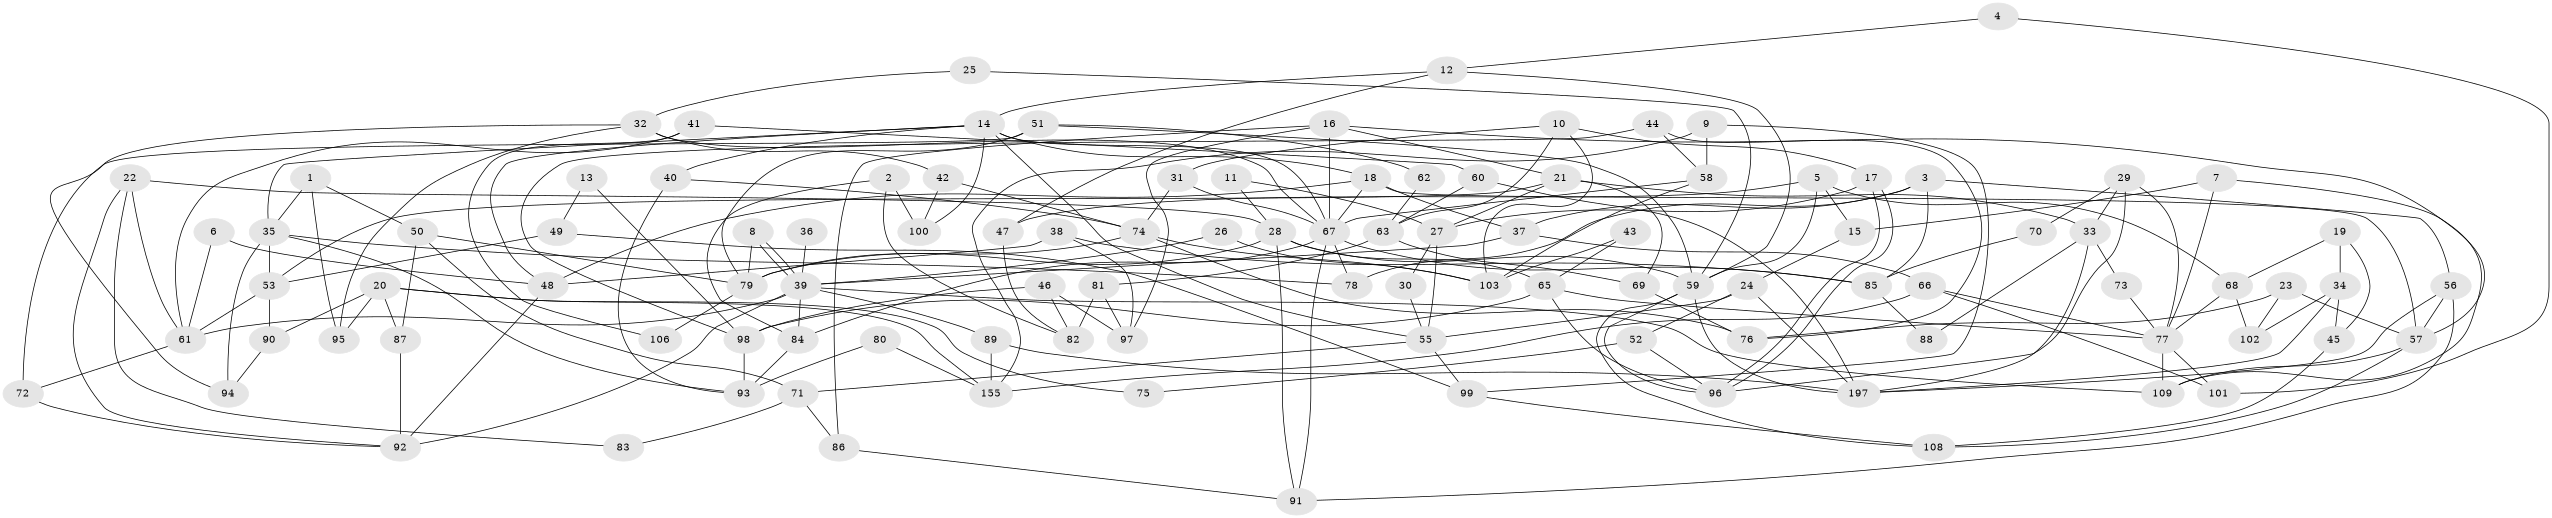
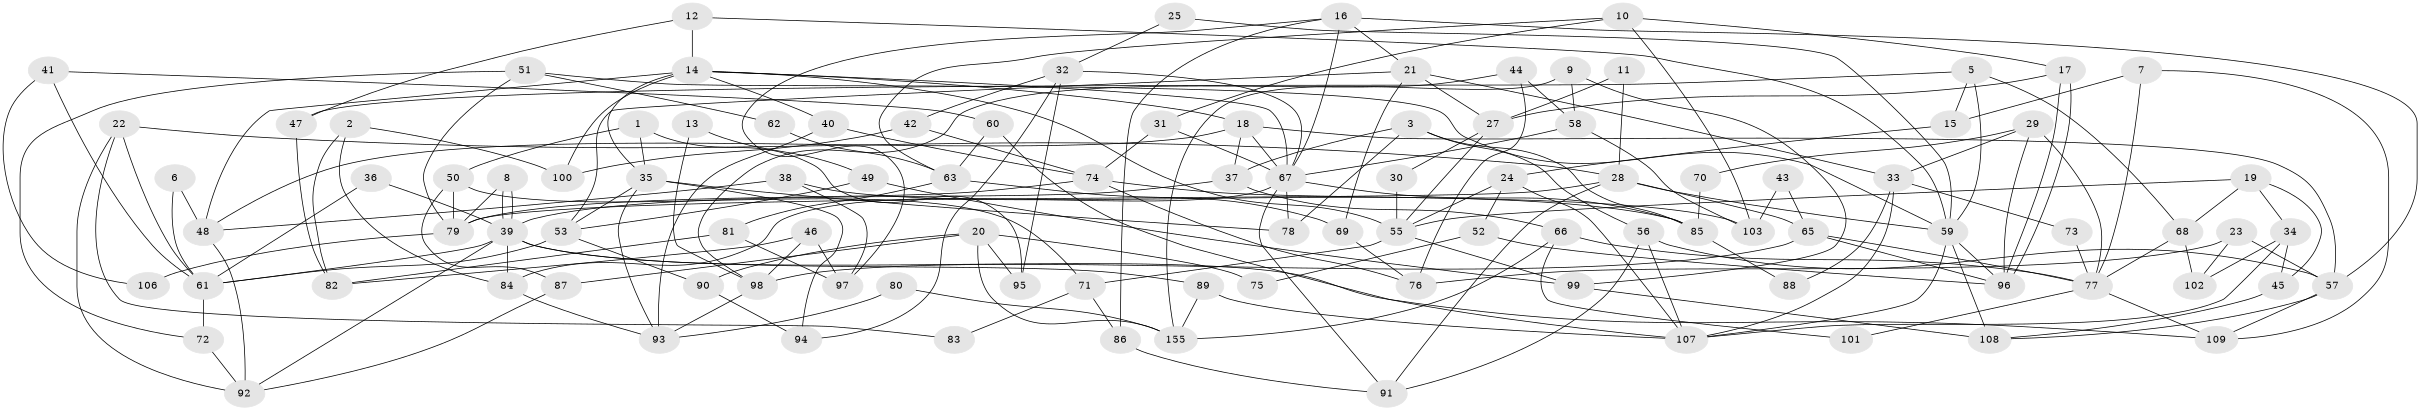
node "4": removed
edge "19" -- "55": added
edge "36" -- "61": added
node "26": removed
node "197": label "197" -> "107"
